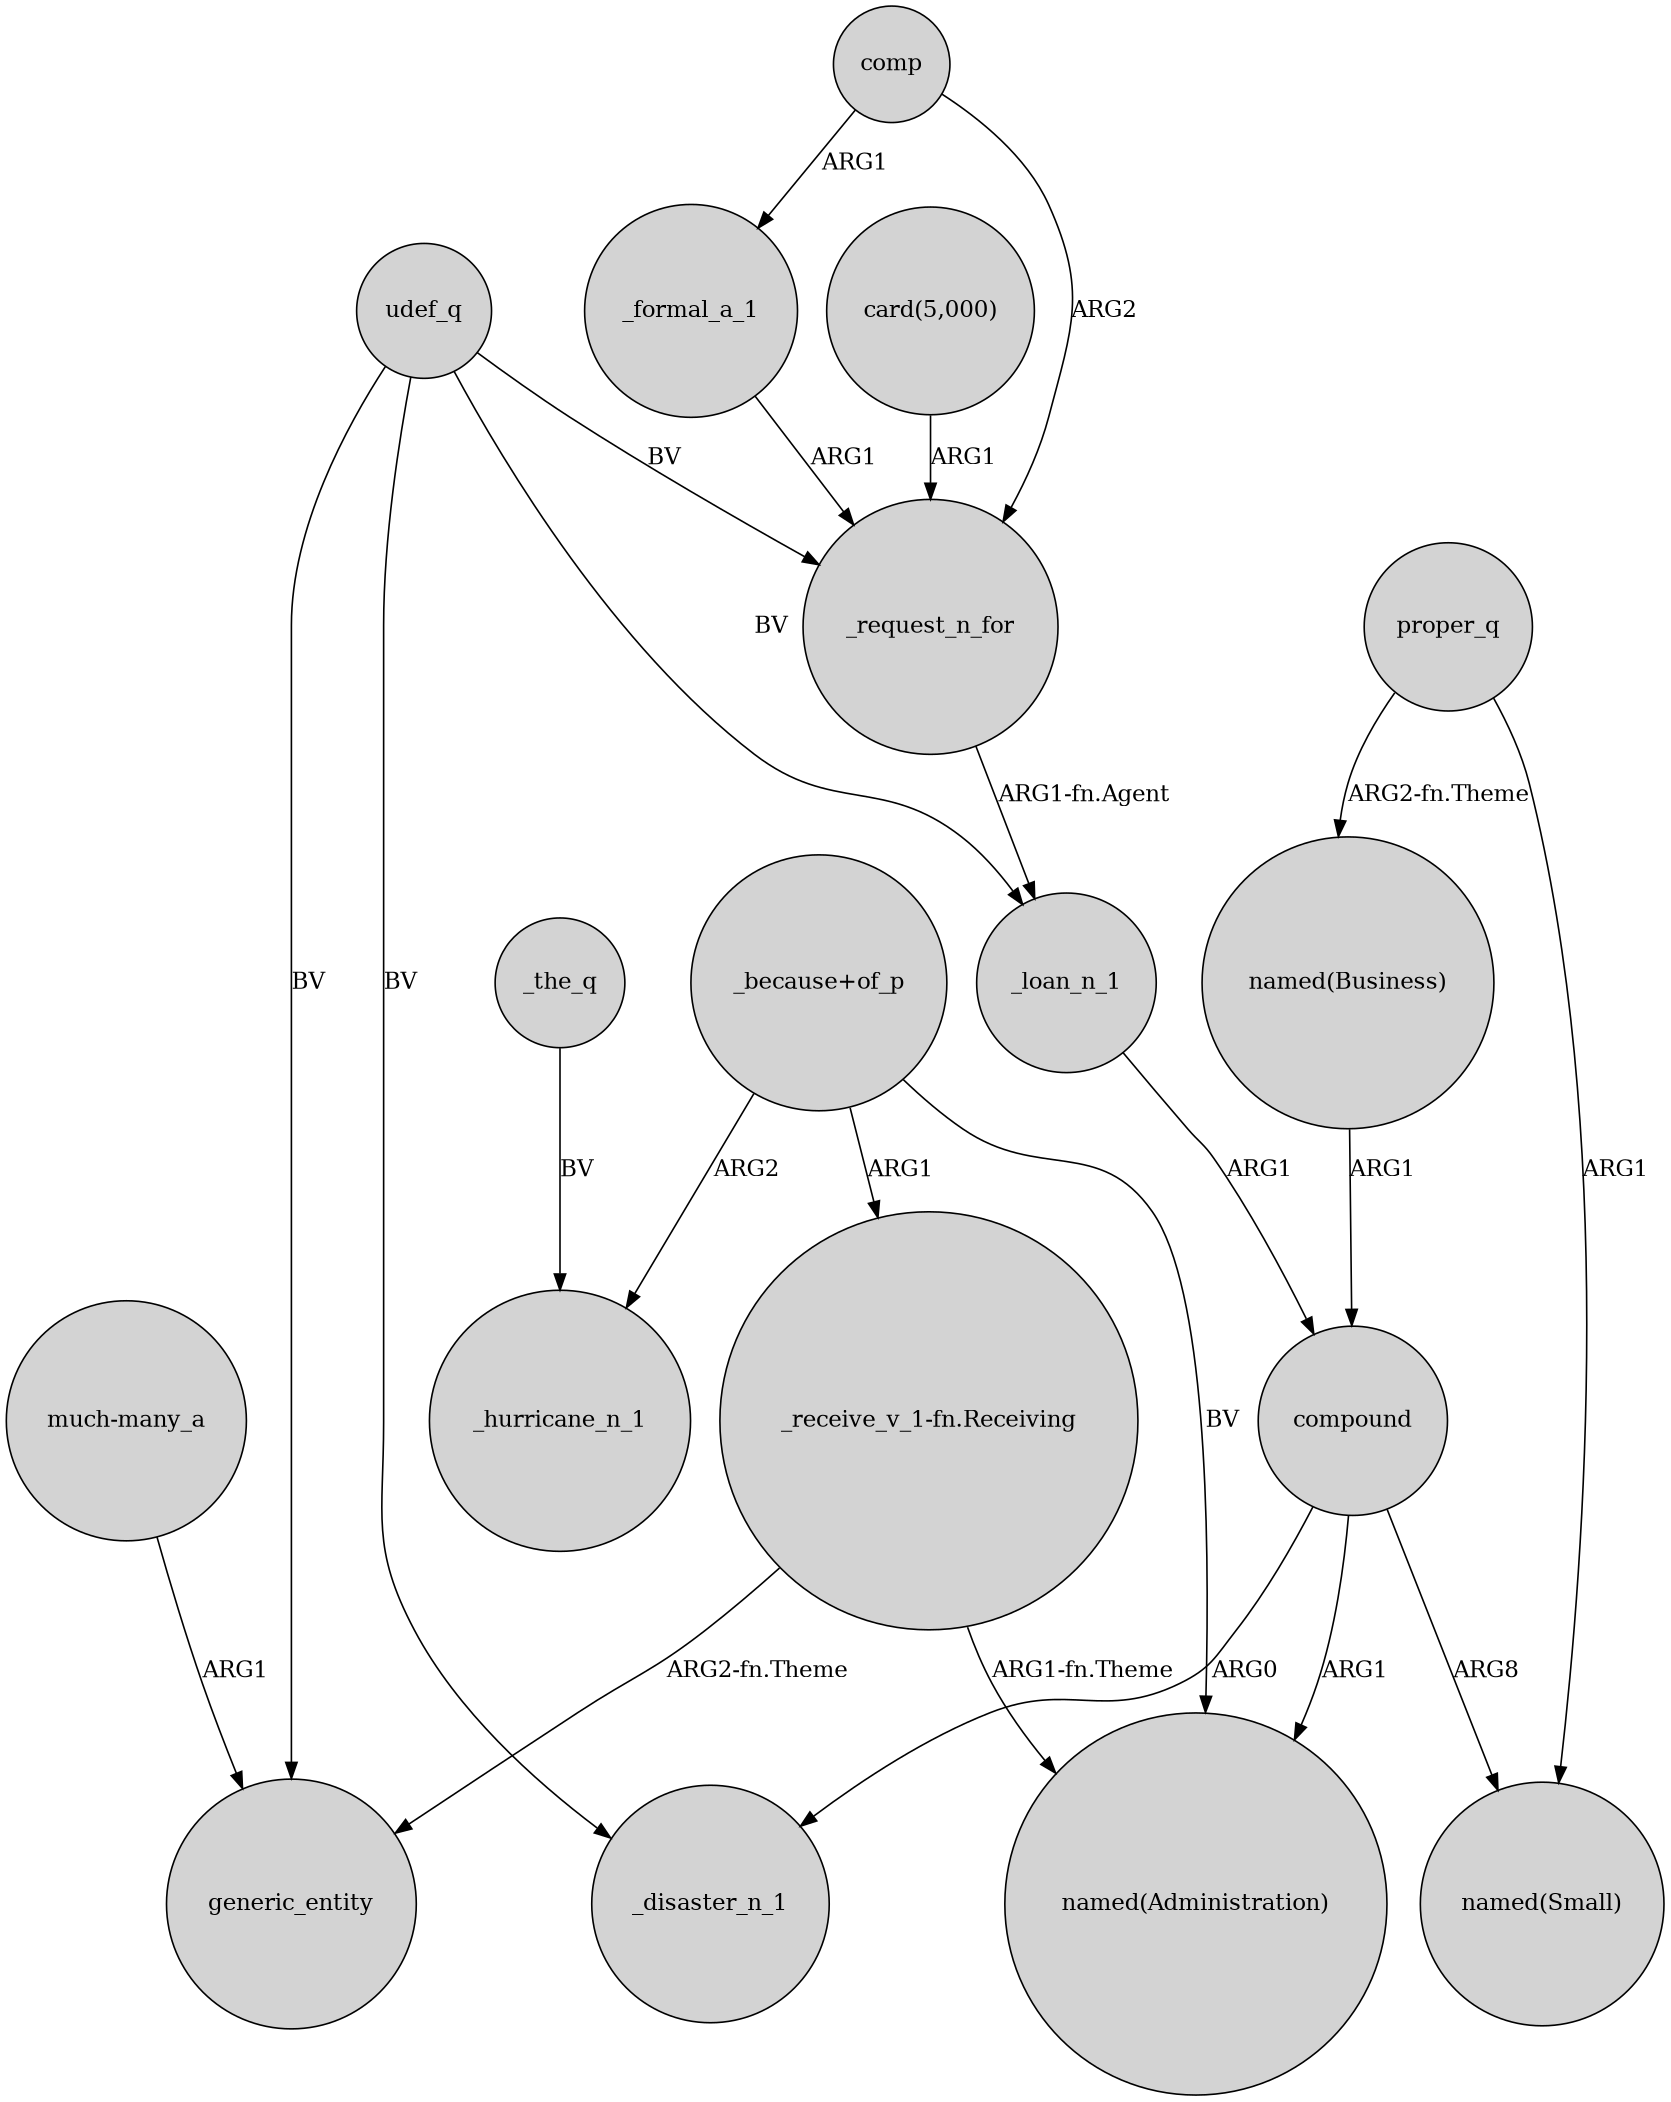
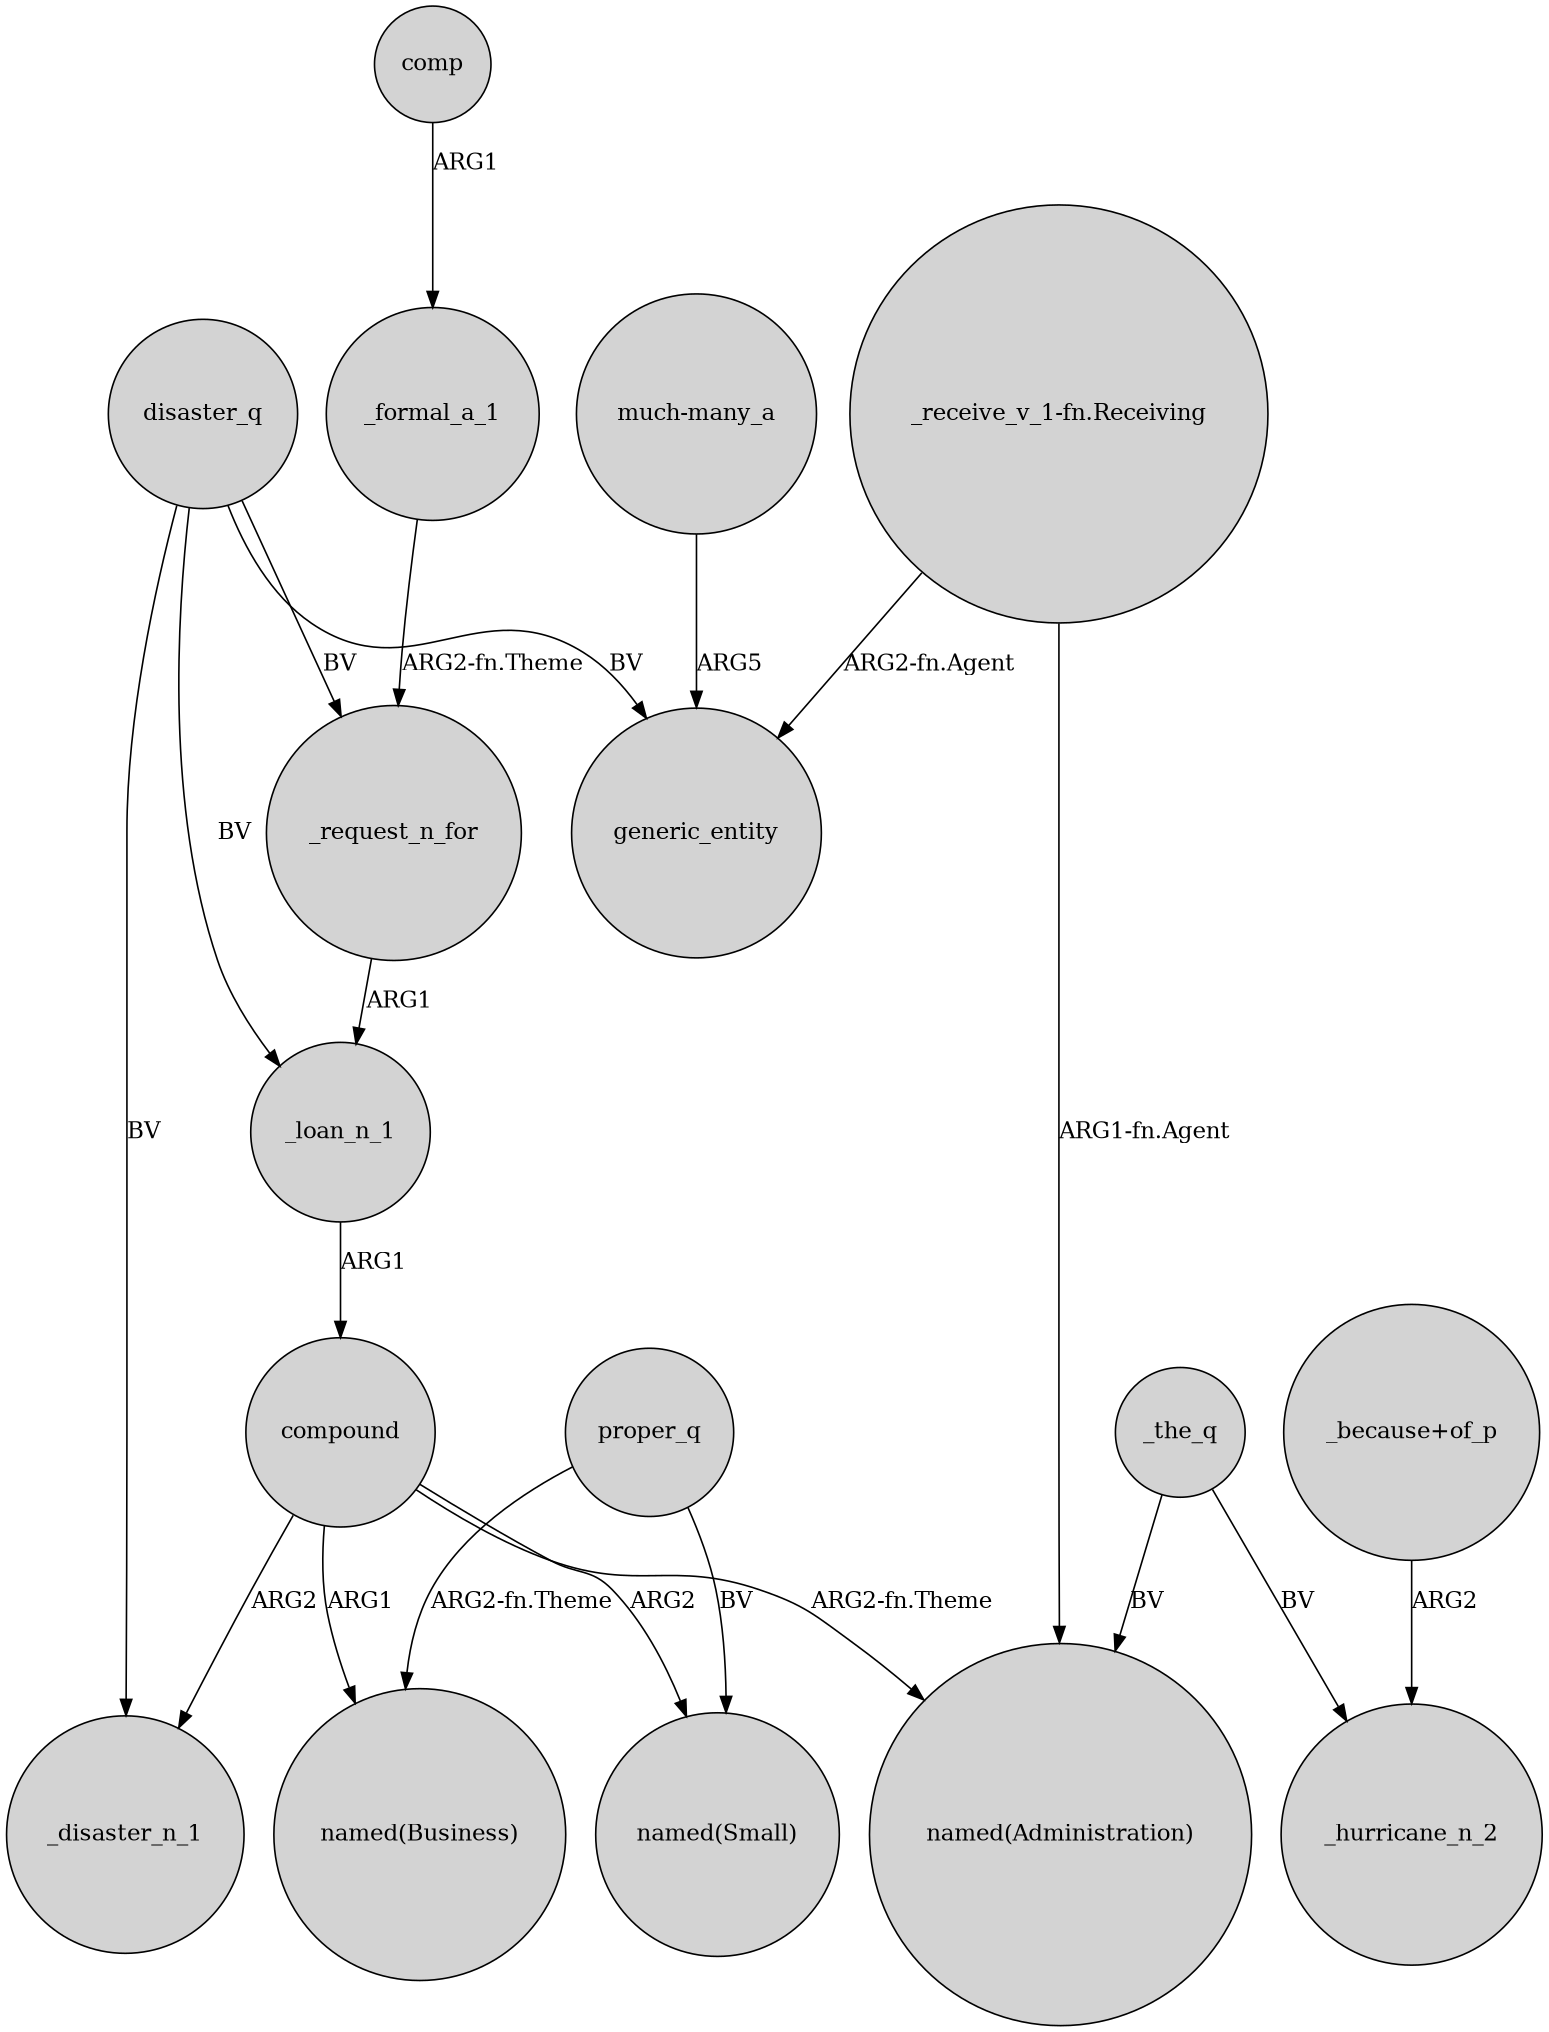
edge "comp" -> "_request_n_for": removed, label "ARG2"
node "udef_q": label "udef_q" -> "disaster_q"
node "card(5,000)": removed
edge "_formal_a_1" -> "_request_n_for": label "ARG1" -> "ARG2-fn.Theme"
edge "_request_n_for" -> "_loan_n_1": label "ARG1-fn.Agent" -> "ARG1"
edge "_because+of_p" -> "_receive_v_1-fn.Receiving": removed, label "ARG1"
edge "proper_q" -> "named(Small)": label "ARG1" -> "BV"
edge "named(Business)" -> "compound": reversed
edge "_because+of_p" -> "named(Administration)": now "_the_q" -> "named(Administration)"
node "_hurricane_n_1": label "_hurricane_n_1" -> "_hurricane_n_2"
edge "much-many_a" -> "generic_entity": label "ARG1" -> "ARG5"
edge "_receive_v_1-fn.Receiving" -> "generic_entity": label "ARG2-fn.Theme" -> "ARG2-fn.Agent"
edge "_receive_v_1-fn.Receiving" -> "named(Administration)": label "ARG1-fn.Theme" -> "ARG1-fn.Agent"
edge "compound" -> "_disaster_n_1": label "ARG0" -> "ARG2"
edge "compound" -> "named(Administration)": label "ARG1" -> "ARG2-fn.Theme"
edge "compound" -> "named(Small)": label "ARG8" -> "ARG2"
